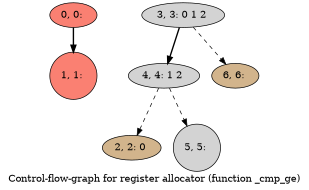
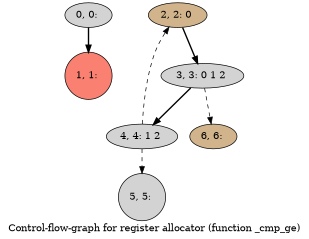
node "0, 0:": fillcolor salmon -> lightgrey
edge "2, 2: 0" -> "3, 3: 0 1 2": added
